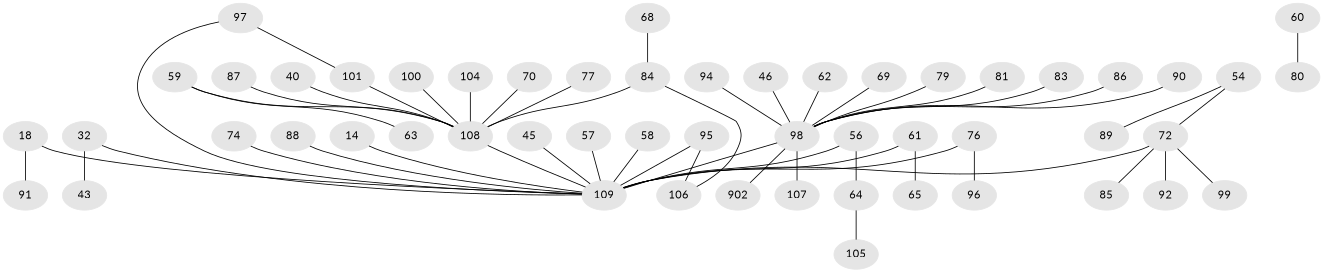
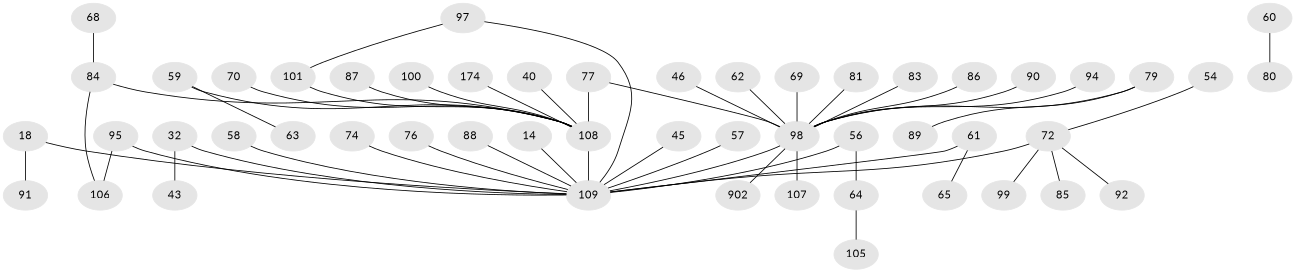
node "104": label "104" -> "174"
edge "77" -- "98": added
edge "54" -- "89": now "79" -- "89"
node "96": removed
